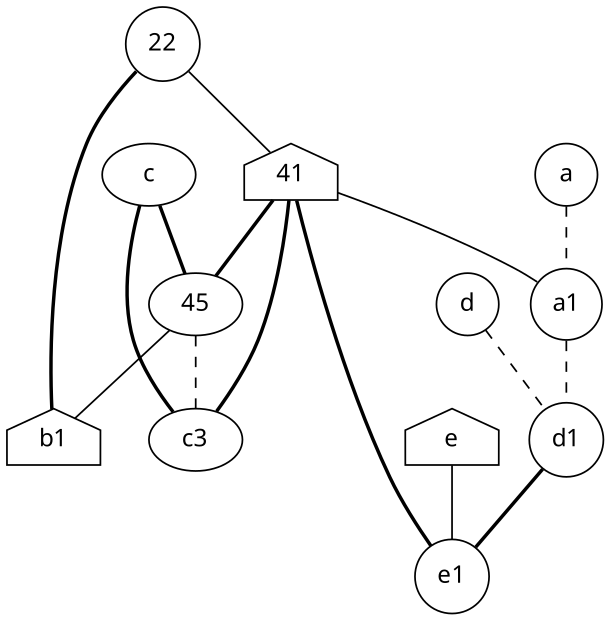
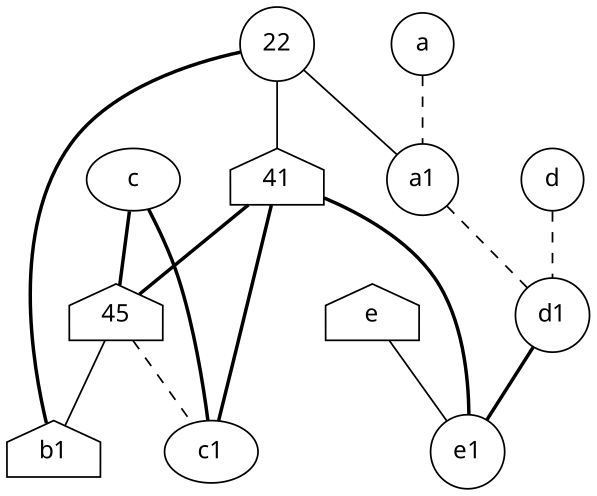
edge "41" -- "a1": now "22" -- "a1"
node "45": shape ellipse -> house
node "c3": label "c3" -> "c1"
